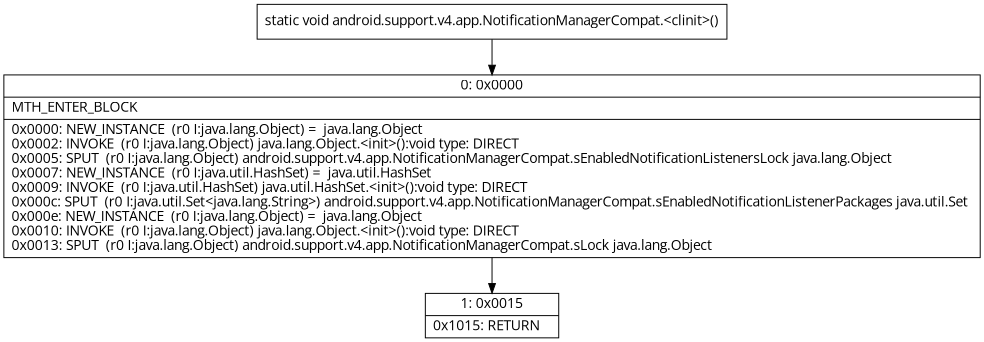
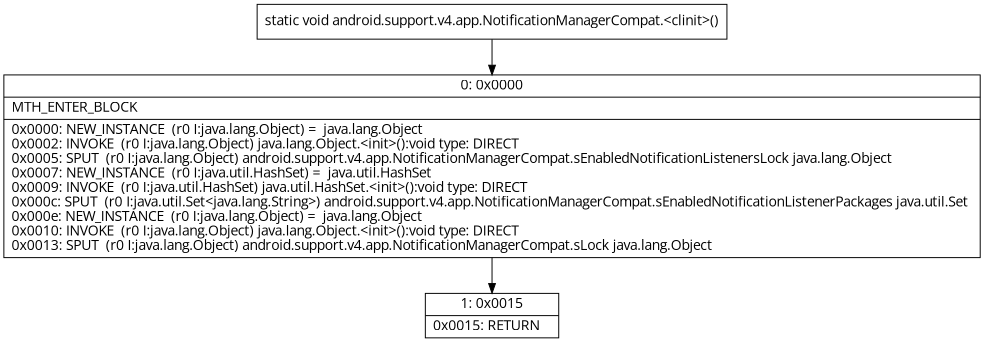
node "1: 0x0015": text "0x1015: RETURN" -> "0x0015: RETURN"
